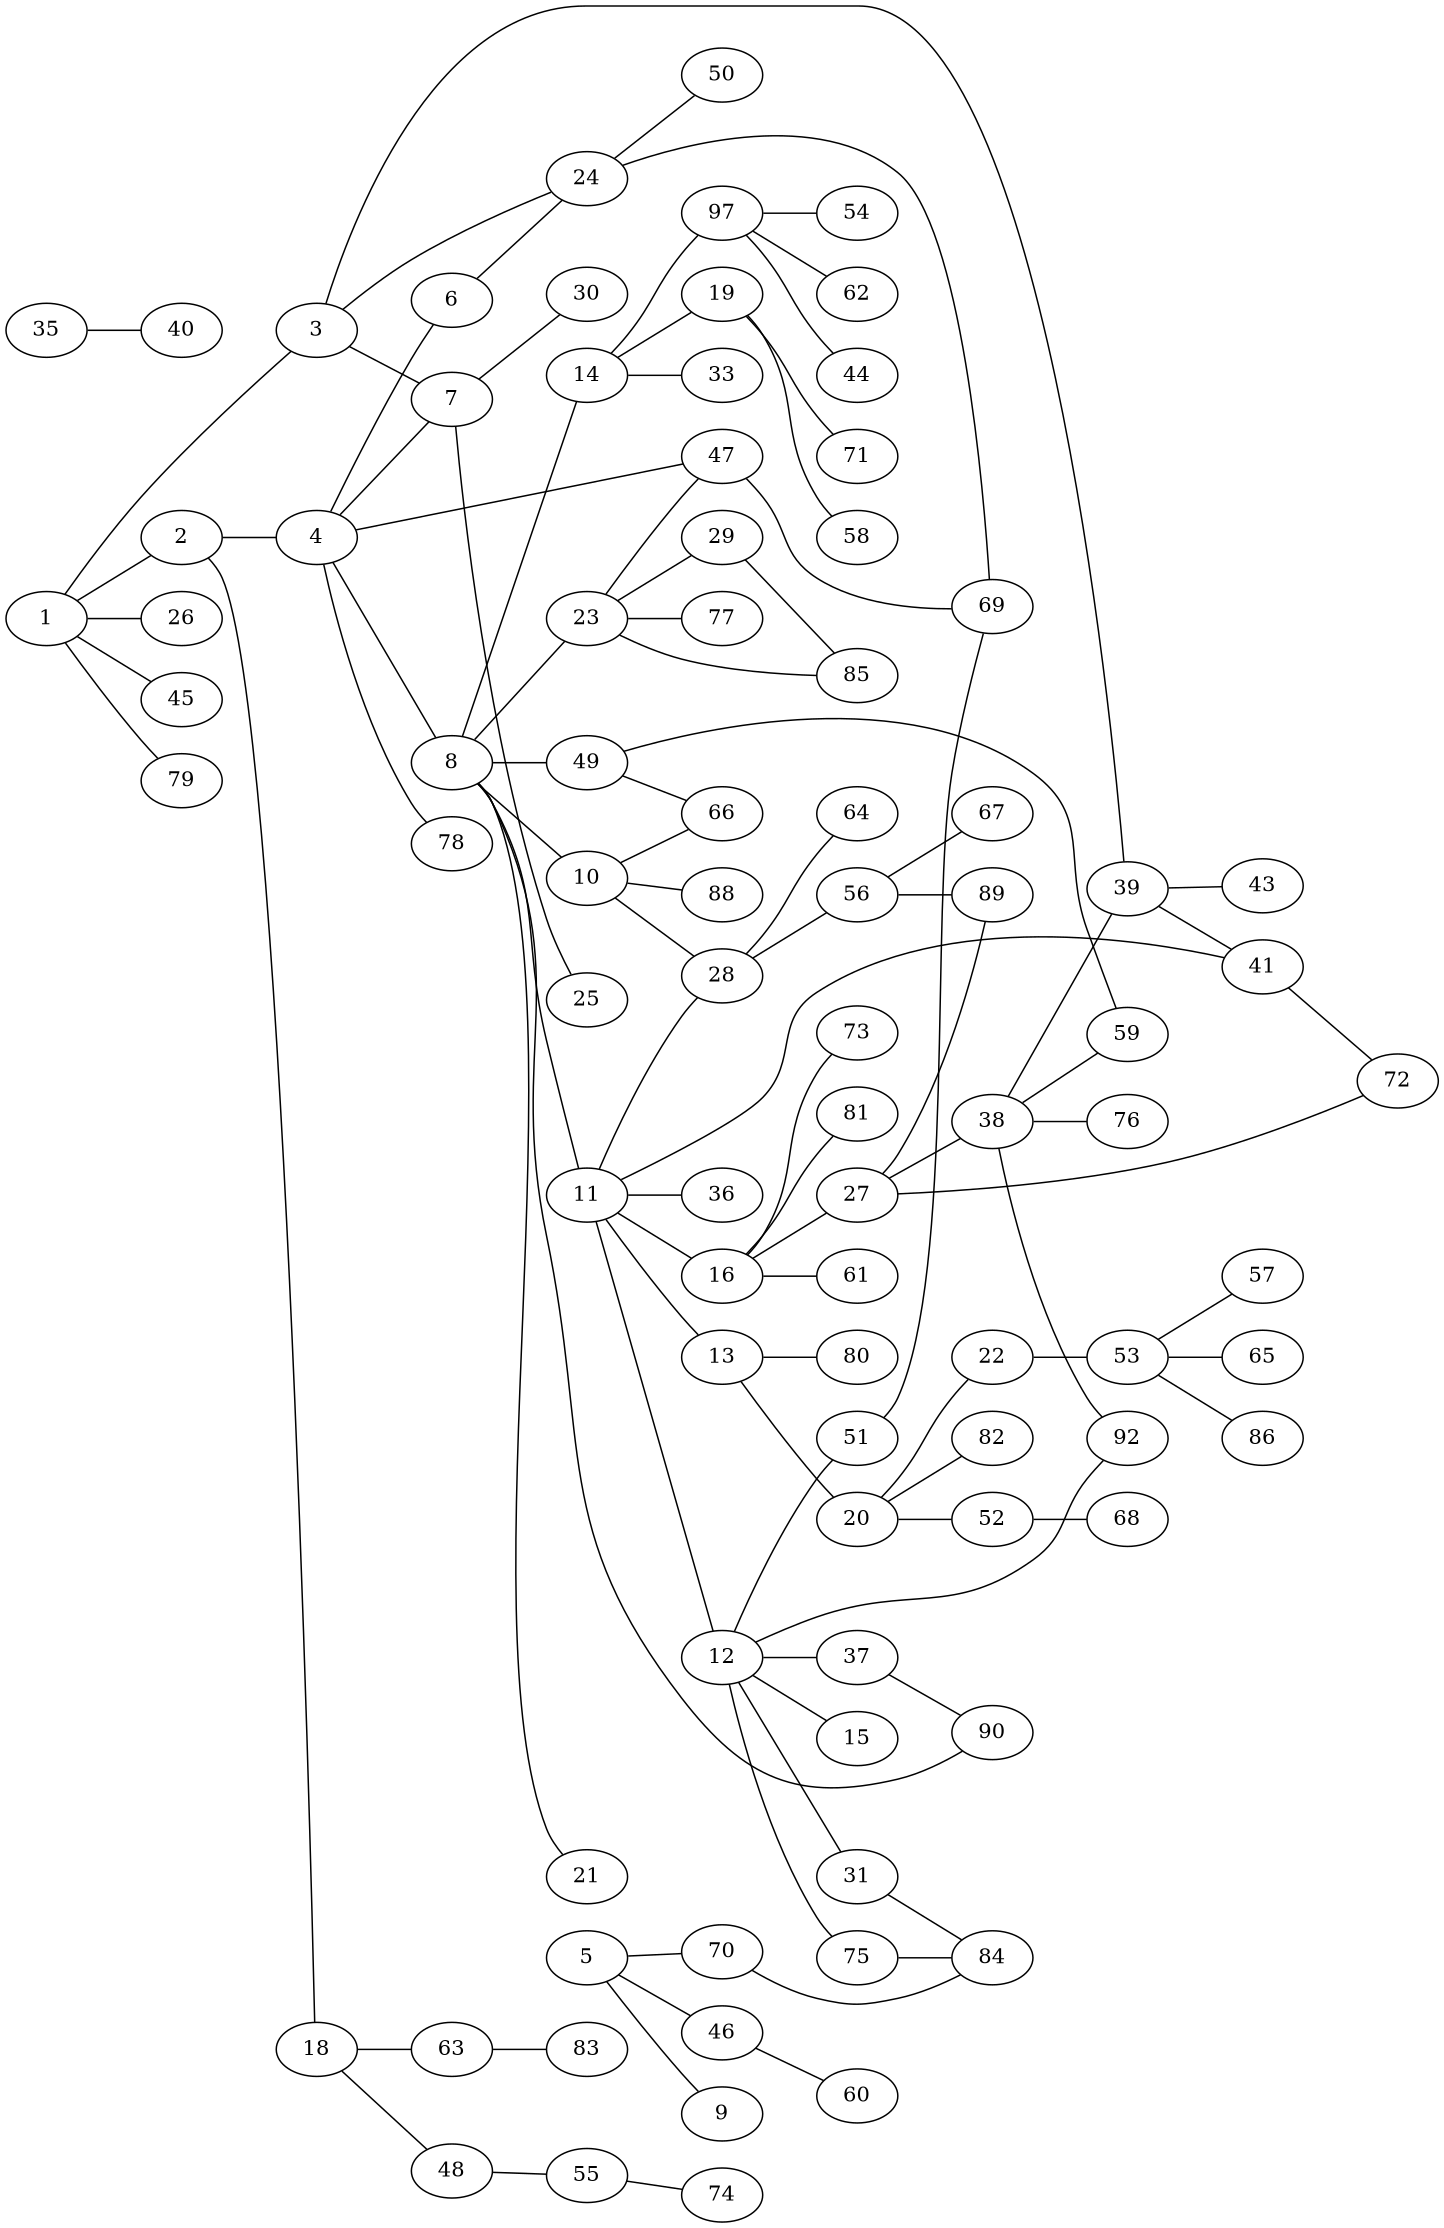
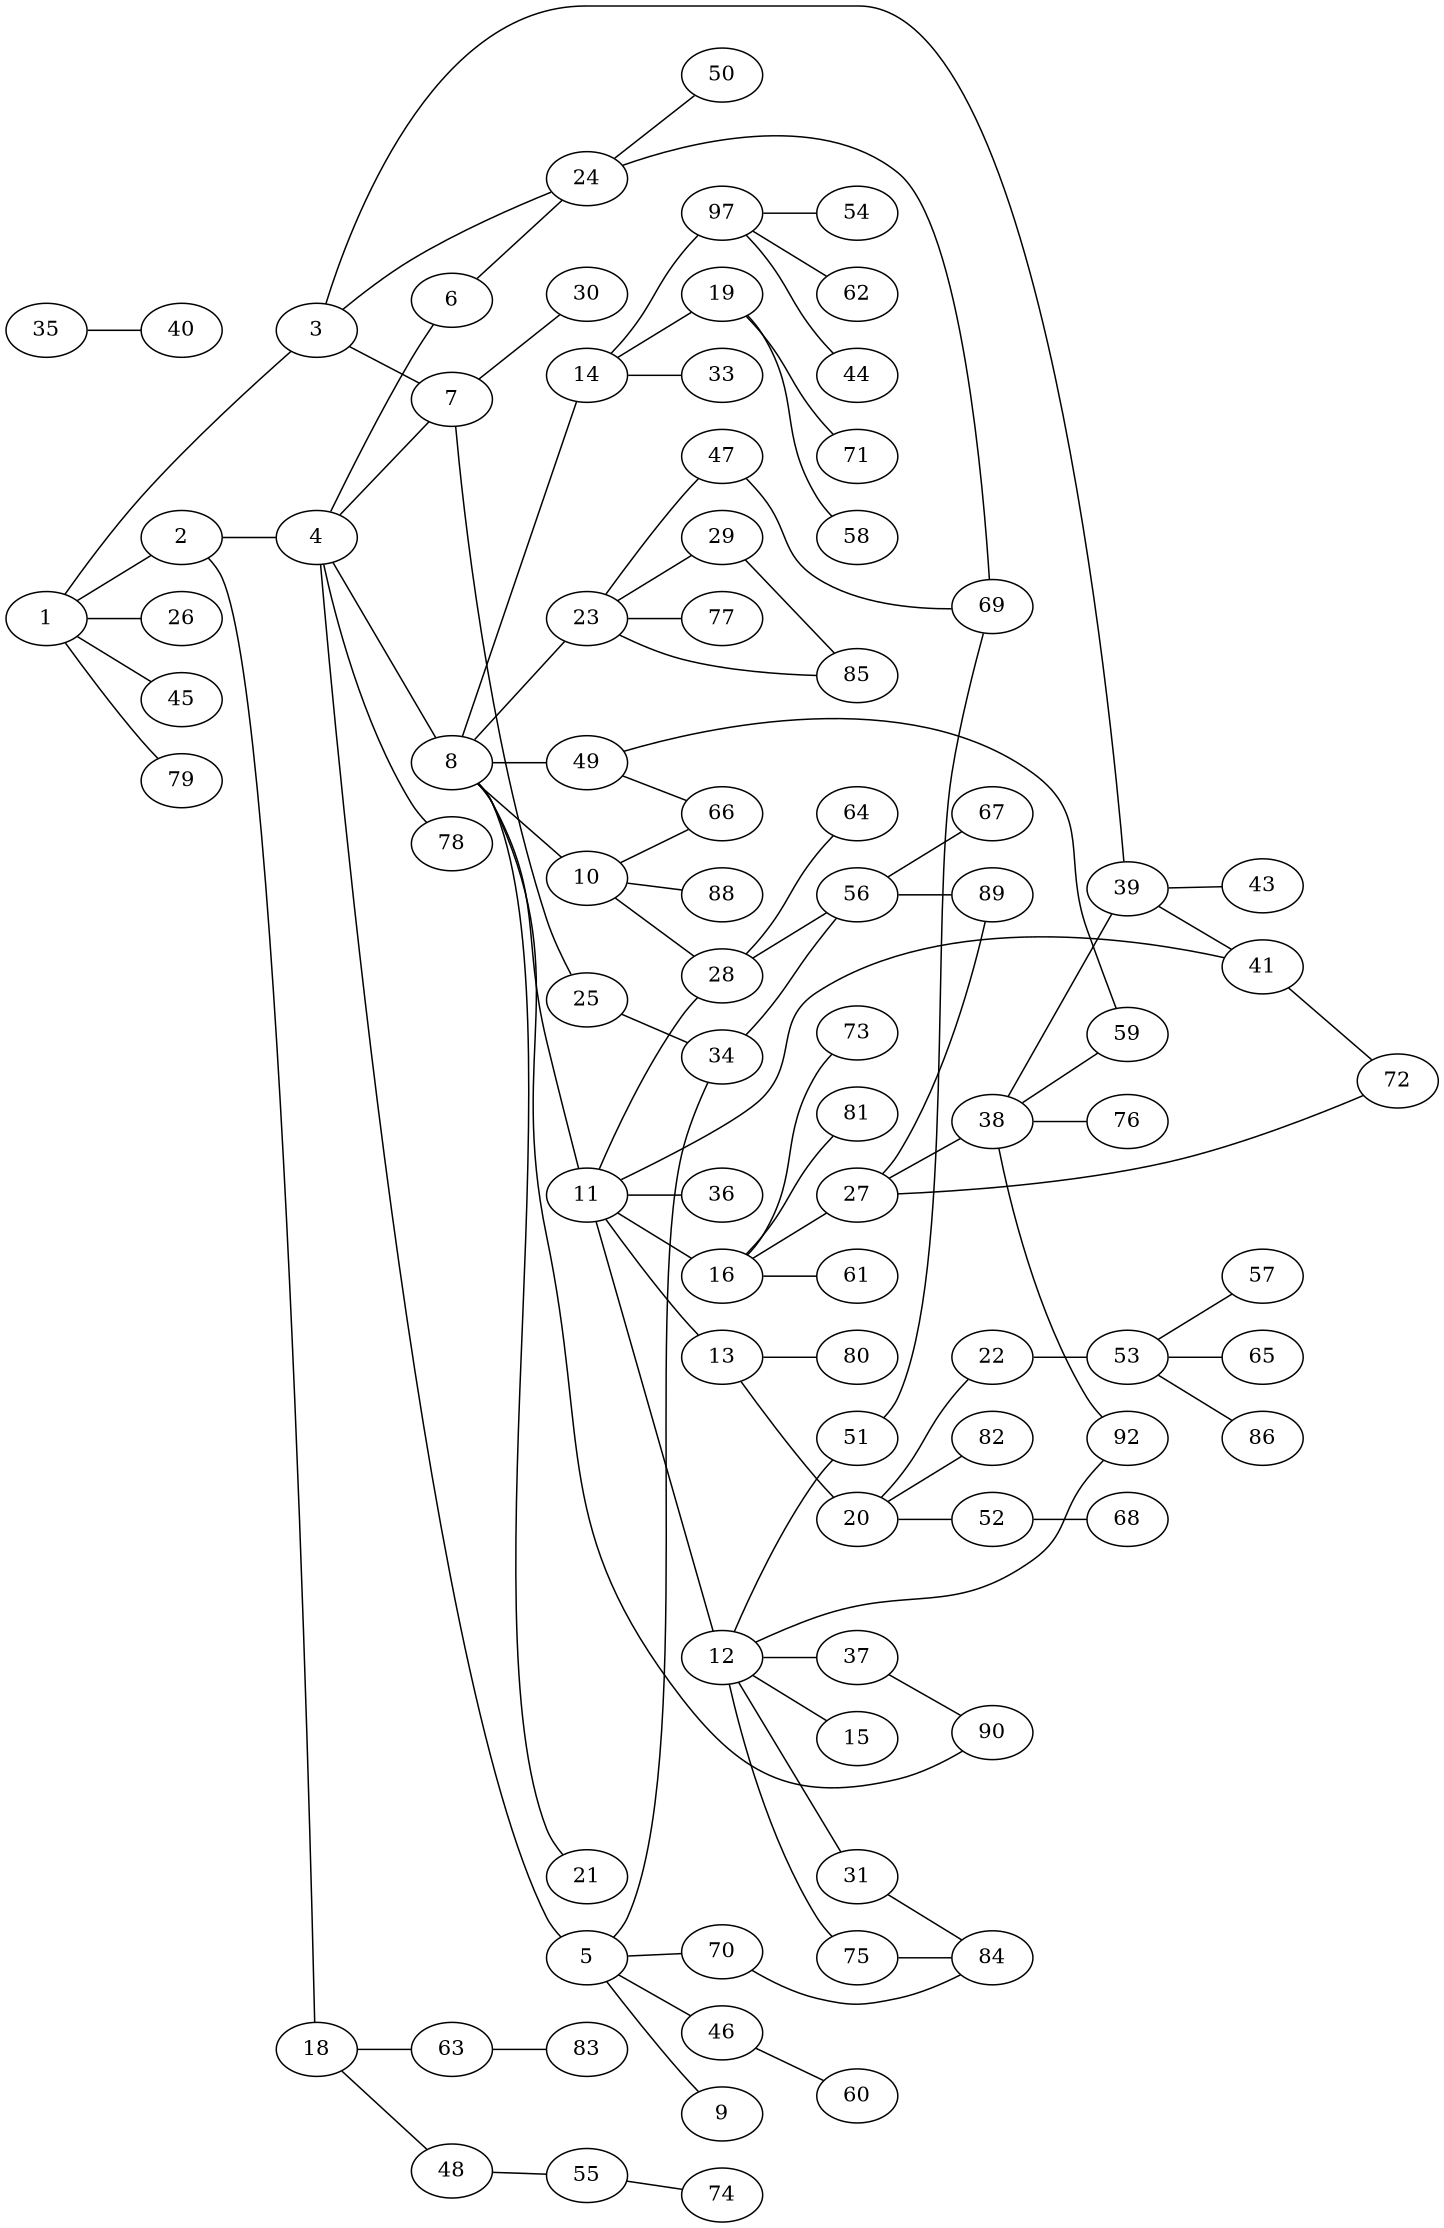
edge "47" -- "4": now "5" -- "4"
node "34": added
